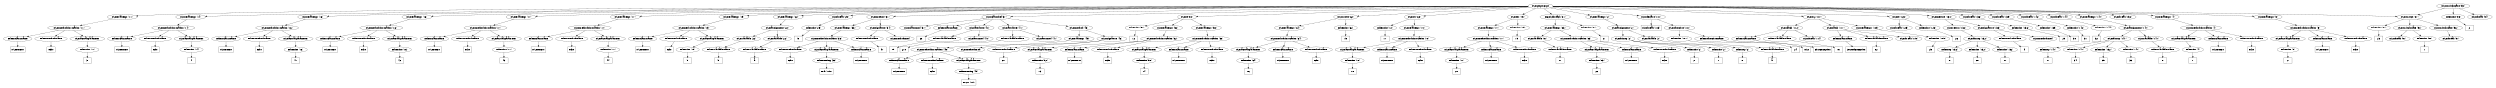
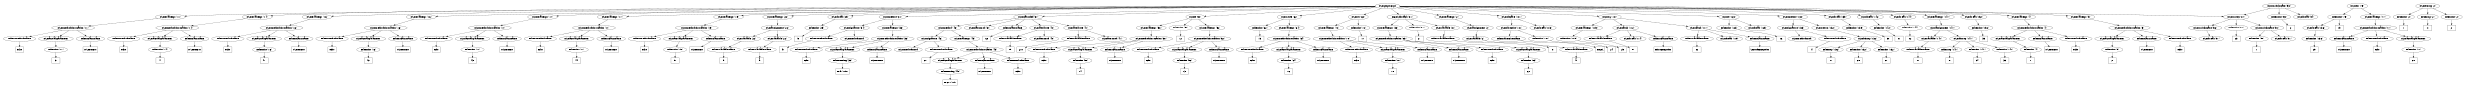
edge "AST_php_script" -> "AST_break (136)": now "Token_int (75)" -> "AST_break (136)"
edge "AST_php_script" -> "AST_for (75)": removed
node "AST_break (103)": shape box -> ellipse
edge "AST_eval_expr (83)" -> "AST_variable (81)": now "TICKS_foreach (81)" -> "AST_variable (81)"
edge "AST_assignment (2)" -> "AST_bin_op (2)": removed
edge "AST_bin_op (147)" -> "Token_int (152)": now "AST_break (152)" -> "Token_int (152)"
node "AST": label "AST" -> "TICKS"
